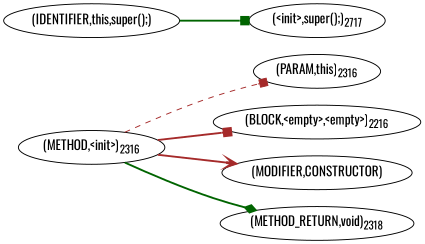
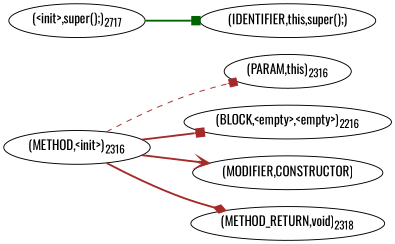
edge "(IDENTIFIER,this,super();)" -> "(<init>,super();)": reversed
edge "(METHOD,<init>)" -> "(METHOD_RETURN,void)": color darkgreen -> brown
